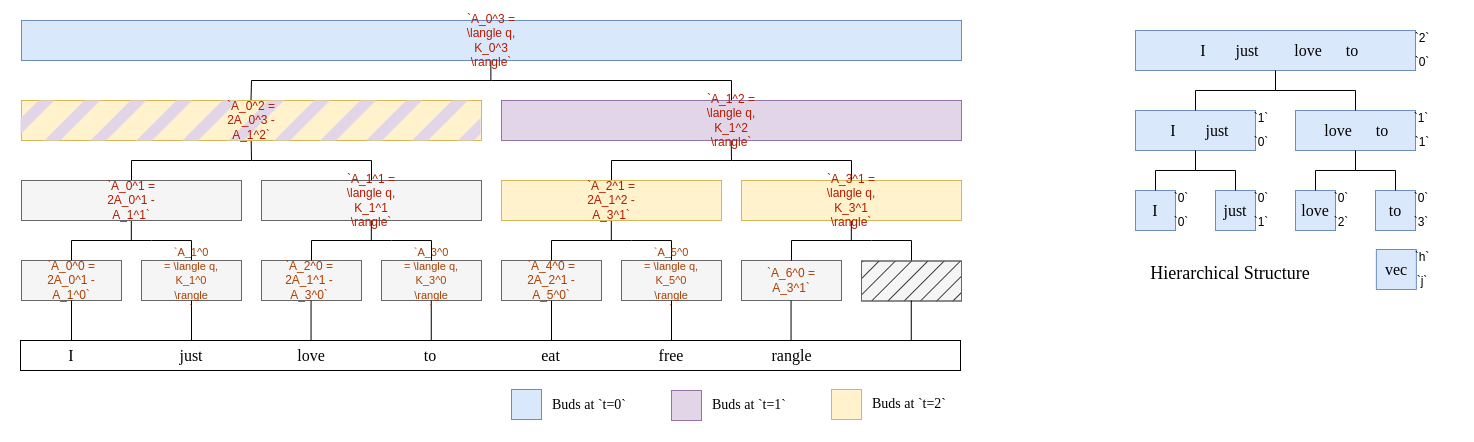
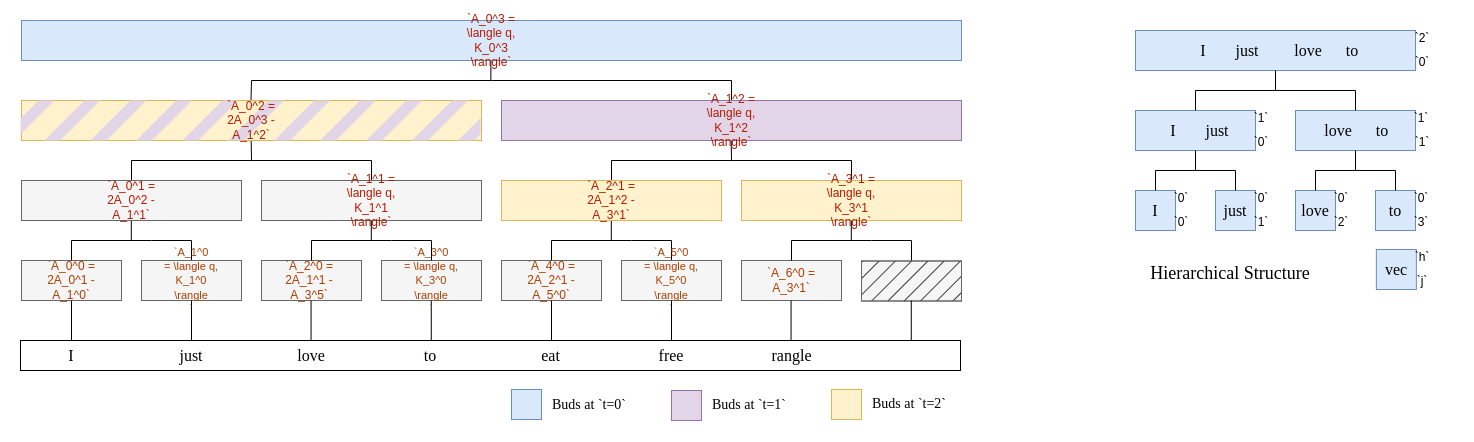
node "`A_0^1 = 2A_0^1 - A_1^1`": label "`A_0^1 = 2A_0^1 - A_1^1`" -> "`A_0^1 = 2A_0^2 - A_1^1`"
node "`A_2^0 = 2A_1^1 - A_3^0`": label "`A_2^0 = 2A_1^1 - A_3^0`" -> "`A_2^0 = 2A_1^1 - A_3^5`"
